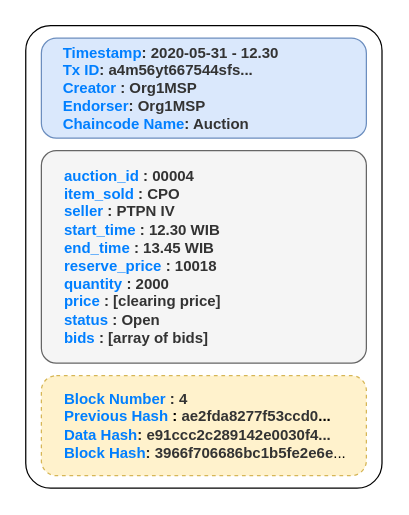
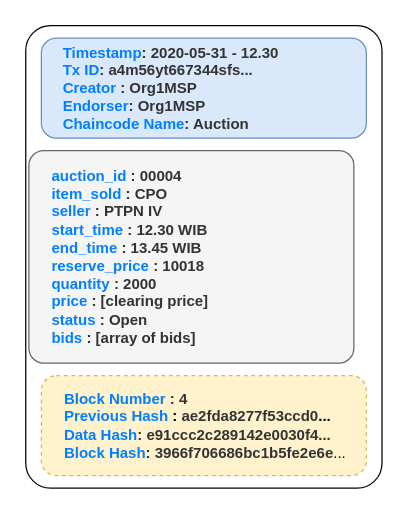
node "Timestamp: 2020-05-31 - 12.30 Tx ID: a4m56yt667544sfs... Creator : Org1MSP Endorser: Org1MSP Chaincode Name: Auction": label "Timestamp: 2020-05-31 - 12.30 Tx ID: a4m56yt667544sfs... Creator : Org1MSP Endorser: Org1MSP Chaincode Name: Auction" -> "Timestamp: 2020-05-31 - 12.30 Tx ID: a4m56yt667344sfs... Creator : Org1MSP Endorser: Org1MSP Chaincode Name: Auction"
node "auction_id : 00004 item_sold : CPO seller : PTPN IV start_time : 12.30 WIB end_time : 13.45 WIB reserve_price : 10018 quantity : 2000 price : [clearing price] status : Open bids : [array of bids]": moved (204, 257) -> (191, 257)
